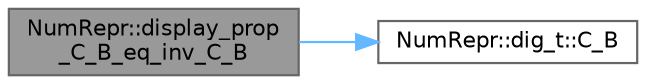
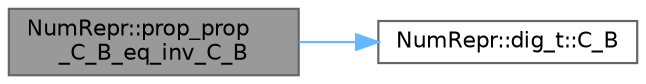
node "NumRepr::display_prop _C_B_eq_inv_C_B": label "NumRepr::display_prop _C_B_eq_inv_C_B" -> "NumRepr::prop_prop _C_B_eq_inv_C_B"
